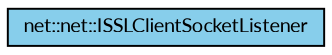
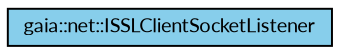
node "net::net::ISSLClientSocketListener": label "net::net::ISSLClientSocketListener" -> "gaia::net::ISSLClientSocketListener"
